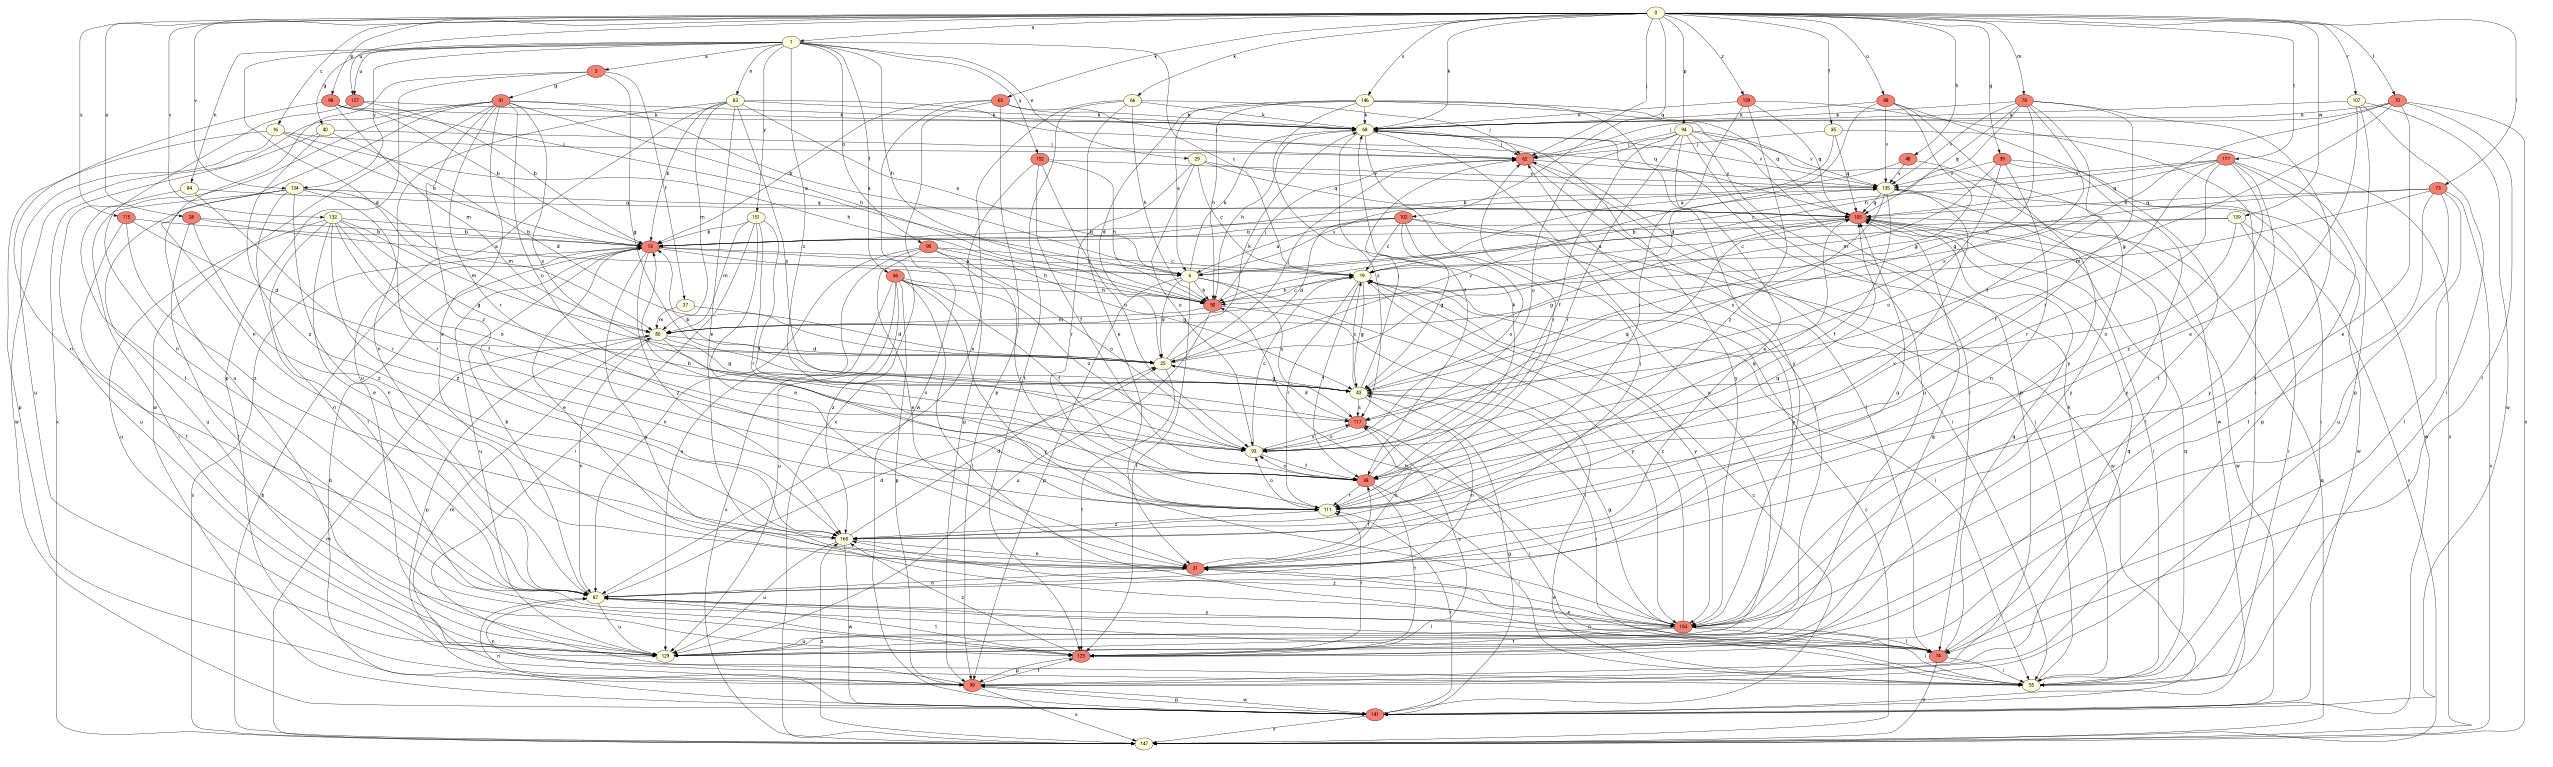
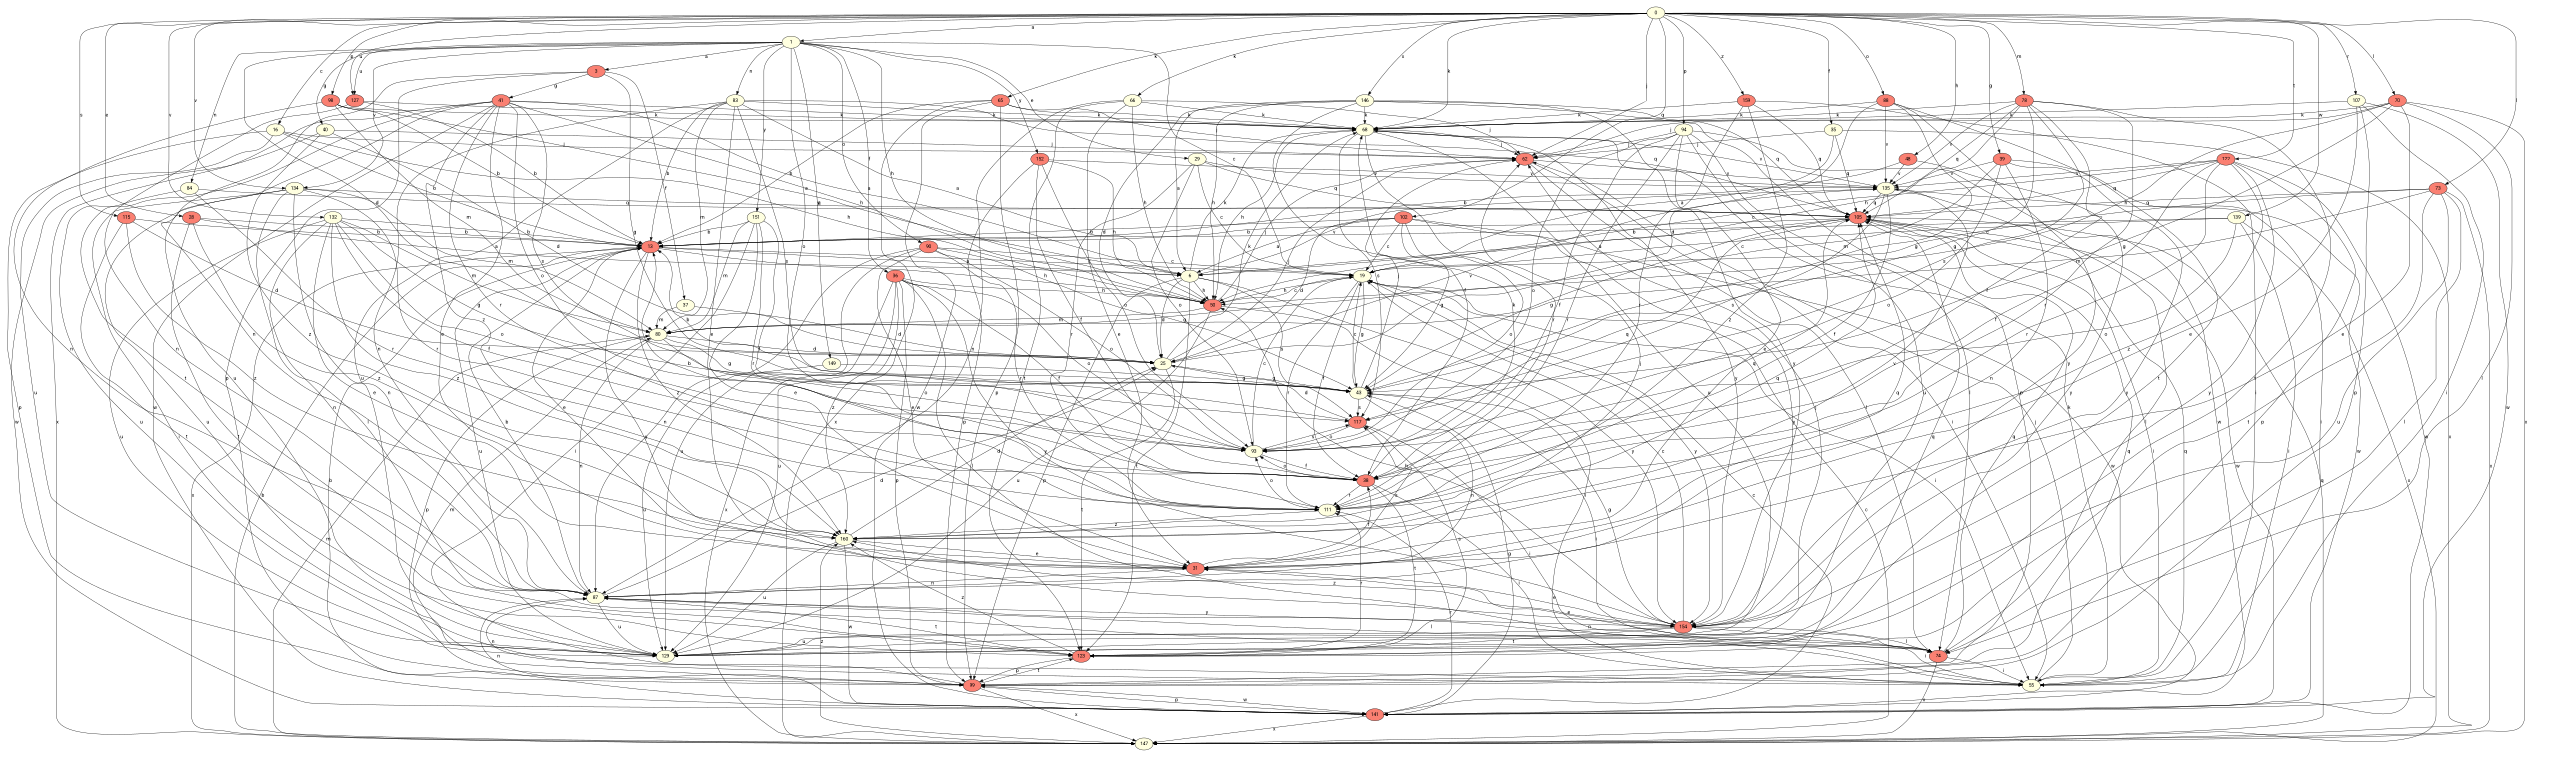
edge "94" -> "135": removed, label "v"
node "149": added
